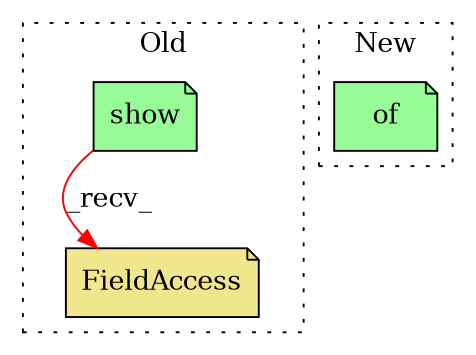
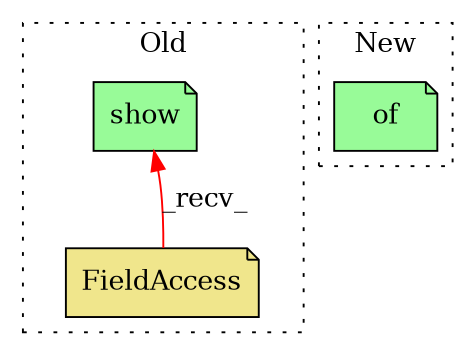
edge "show" -> "FieldAccess": reversed
